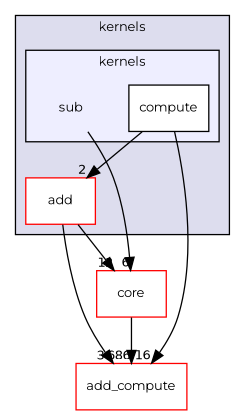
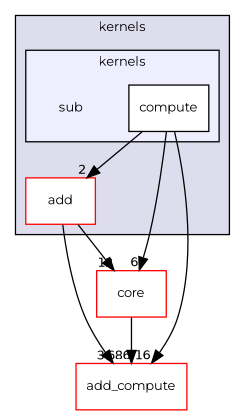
edge "sub" -> "core": now "compute" -> "core"
